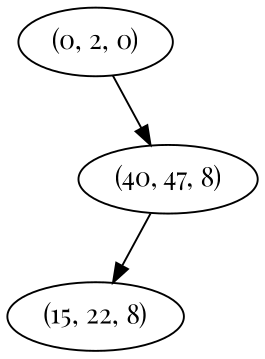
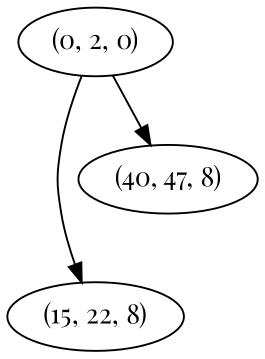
edge "(40, 47, 8)" -> "(15, 22, 8)": now "(0, 2, 0)" -> "(15, 22, 8)"
